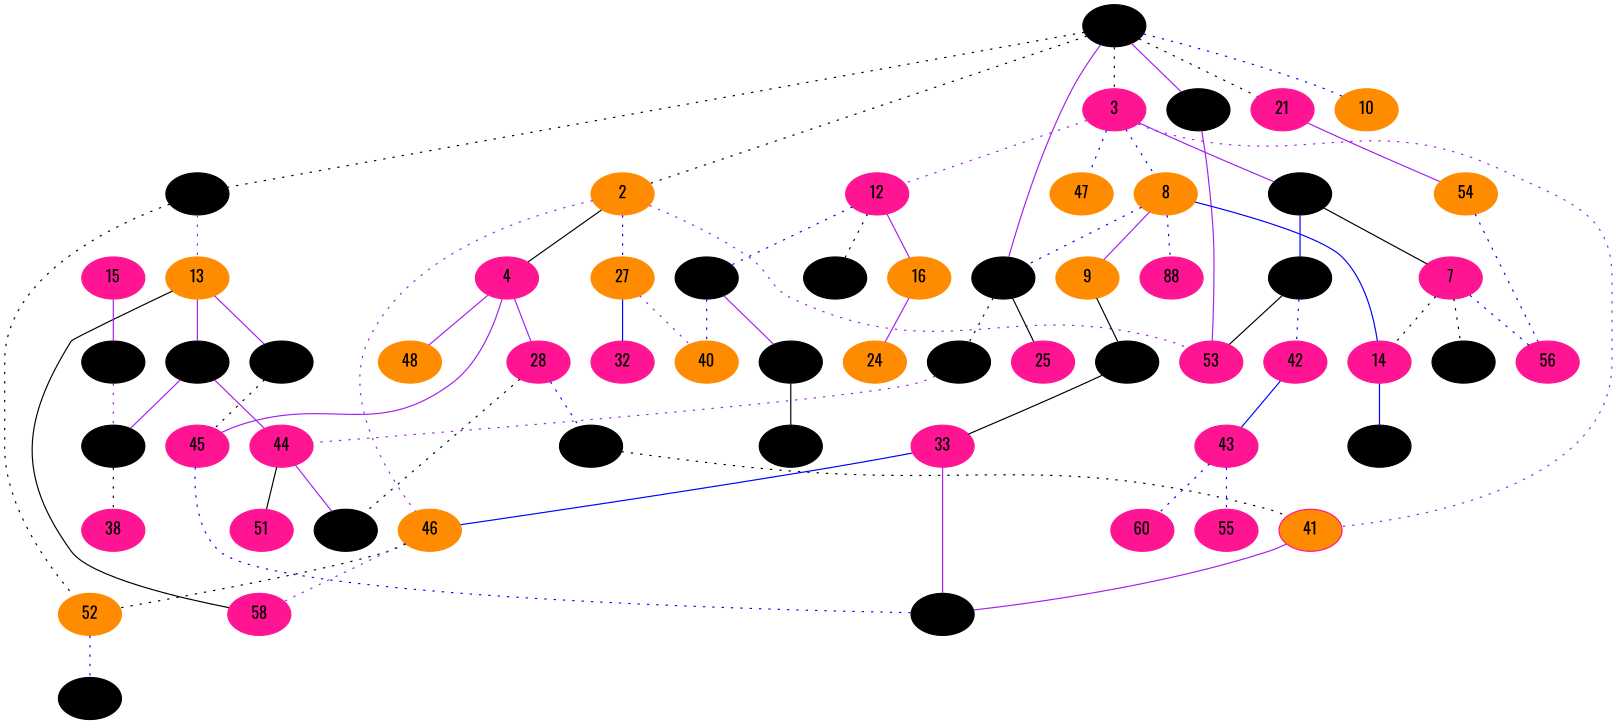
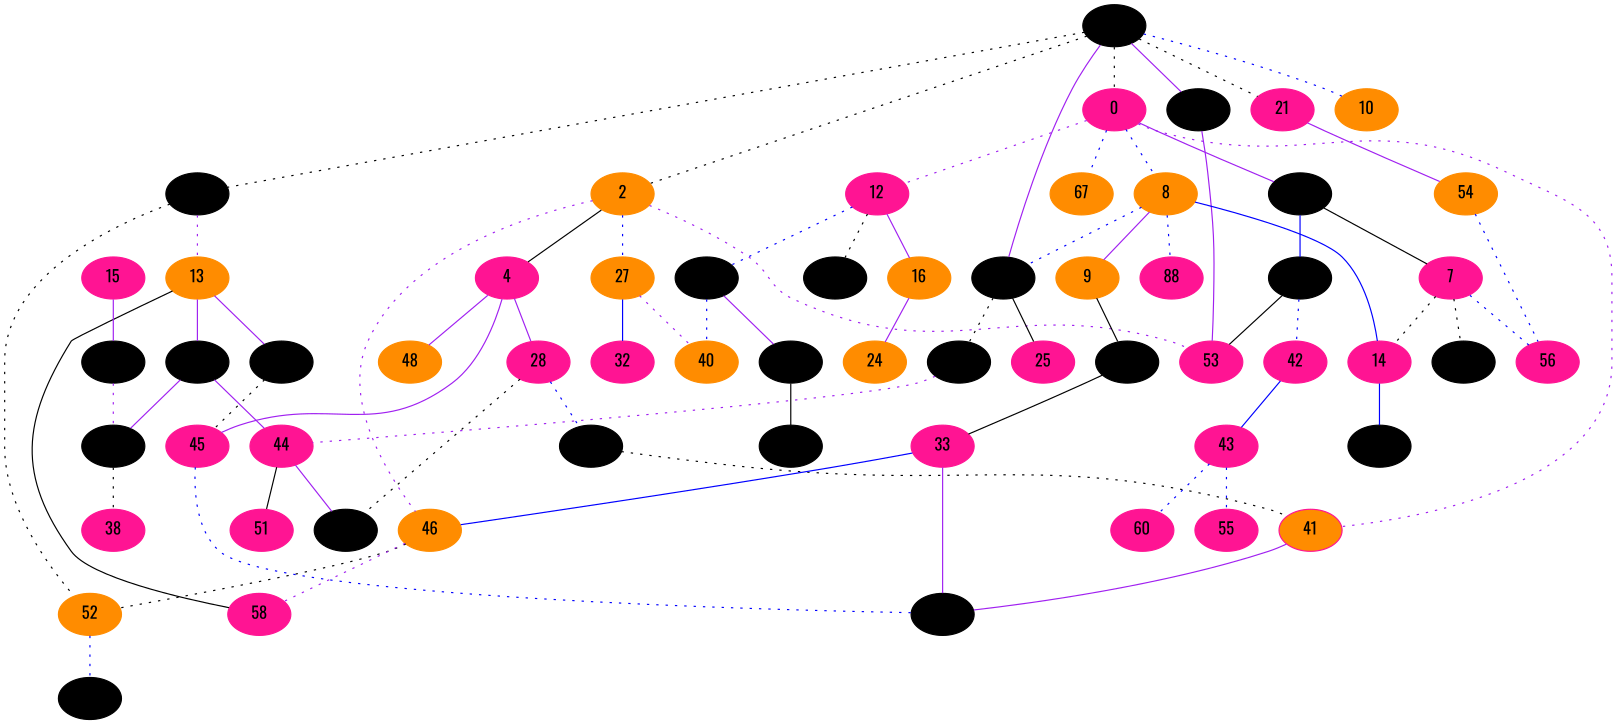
node "3": label "3" -> "0"
node "47": label "47" -> "67"
